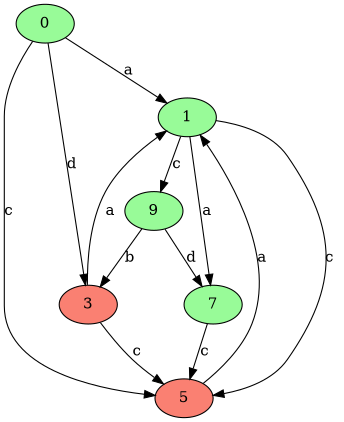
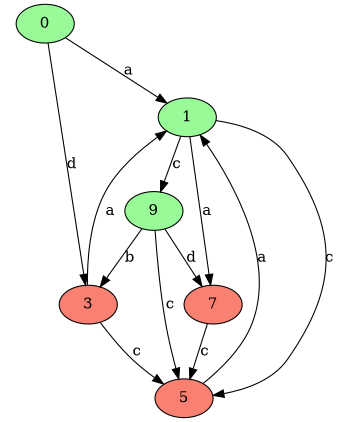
edge "0" -> "5": now "9" -> "5"
node "7": fillcolor palegreen -> salmon
